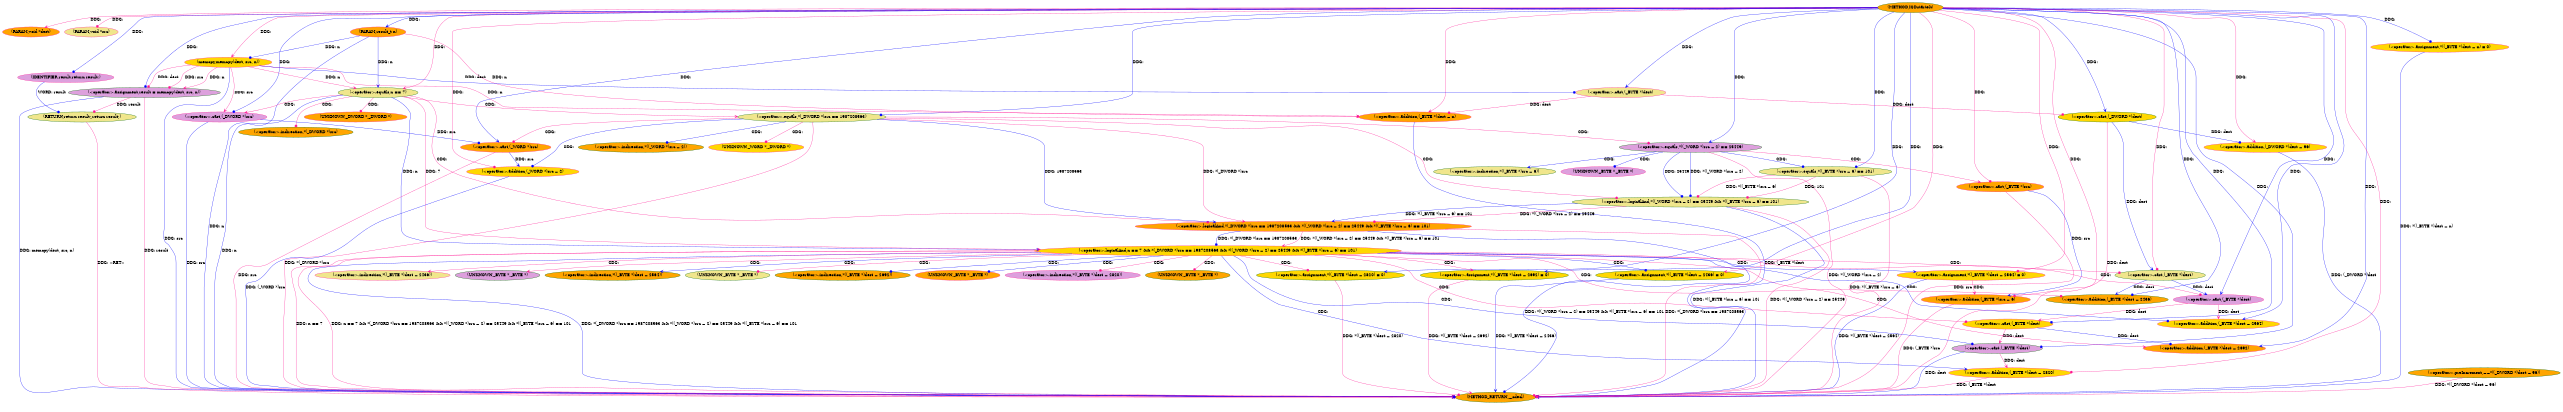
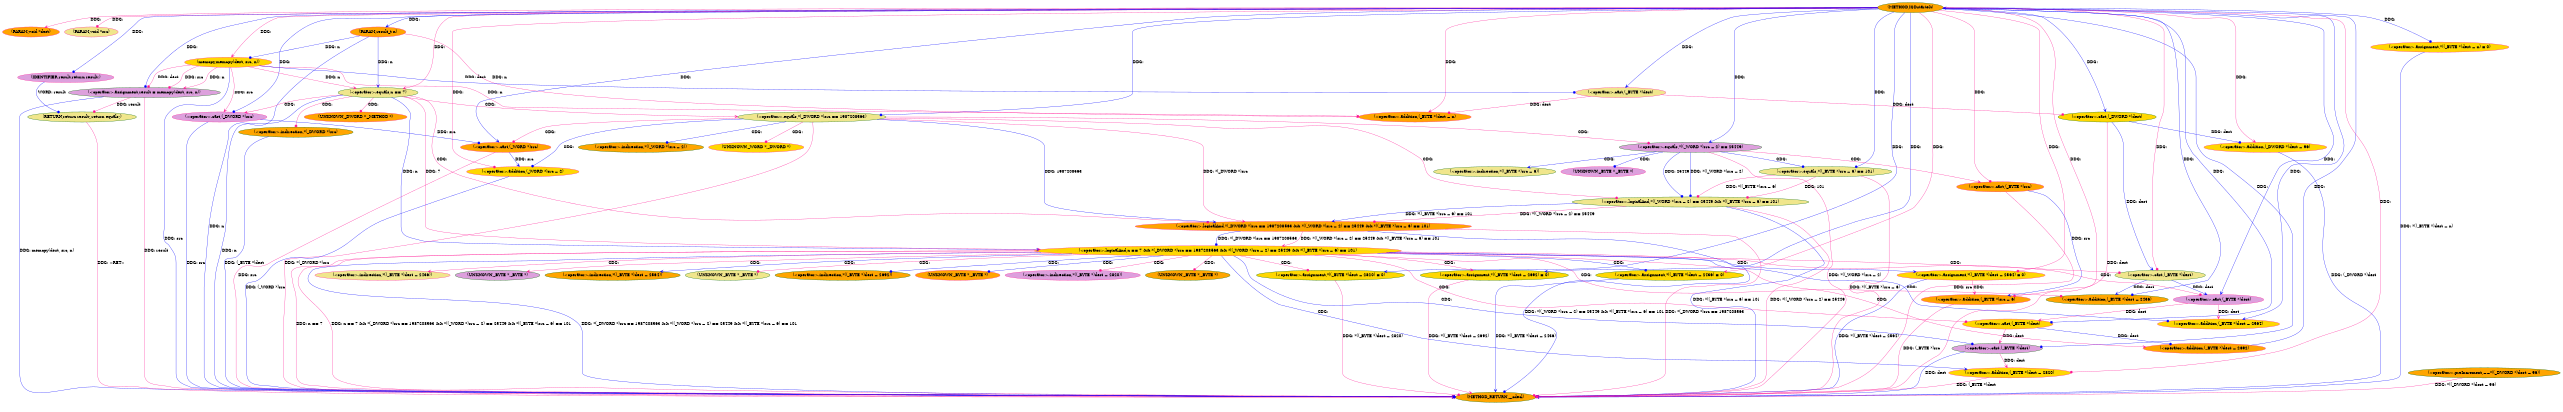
edge "(METHOD,IGDstartelt)" -> "(<operator>.addition,(_BYTE *)dest + 2692)": reversed
node "(RETURN,return result;,return result;)": label "(RETURN,return result;,return result;)" -> "(RETURN,return result;,return equals;)"
node "(UNKNOWN,_DWORD *,_DWORD *)": label "(UNKNOWN,_DWORD *,_DWORD *)" -> "(UNKNOWN,_DWORD *,_METHOD *)"
edge "(<operator>.addition,(_BYTE *)dest + n)" -> "(METHOD_RETURN,__cdecl)": now "(<operator>.indirection,*(_DWORD *)src)" -> "(METHOD_RETURN,__cdecl)"
